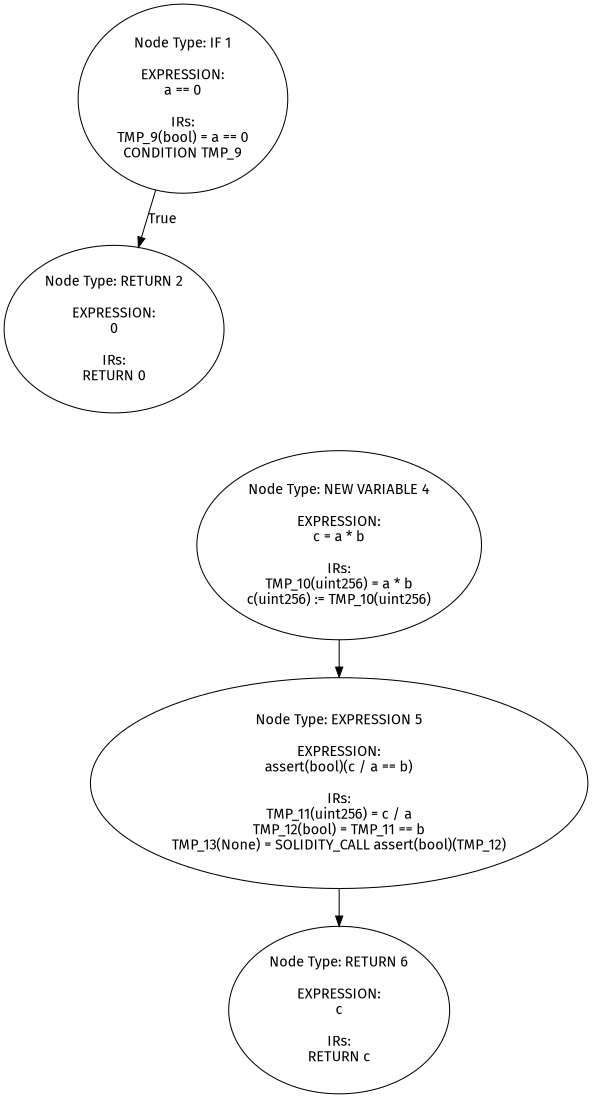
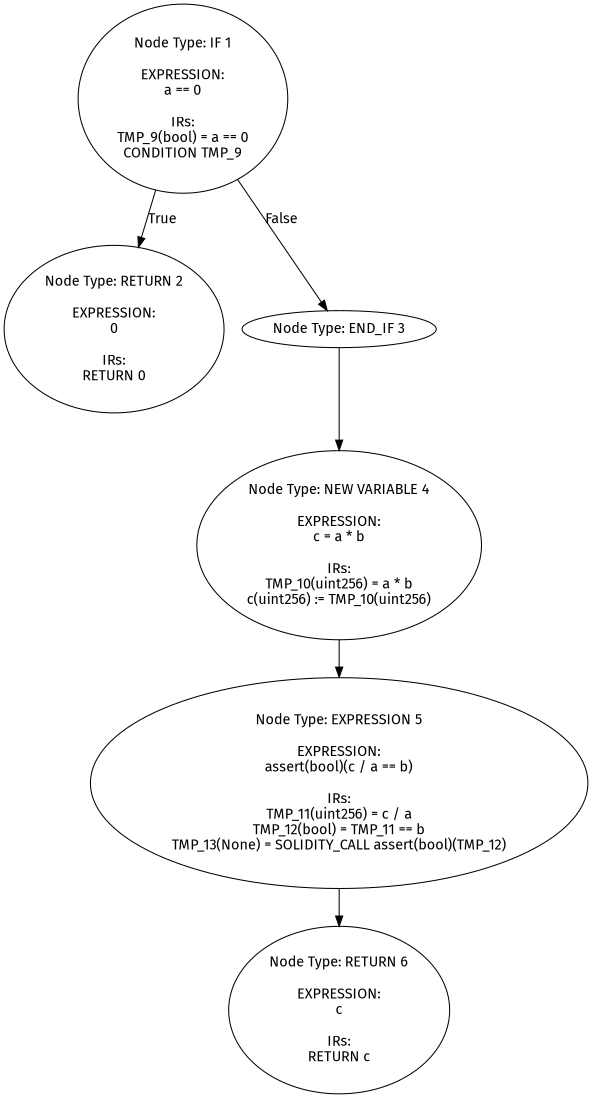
node "Node Type: END_IF 3": added
